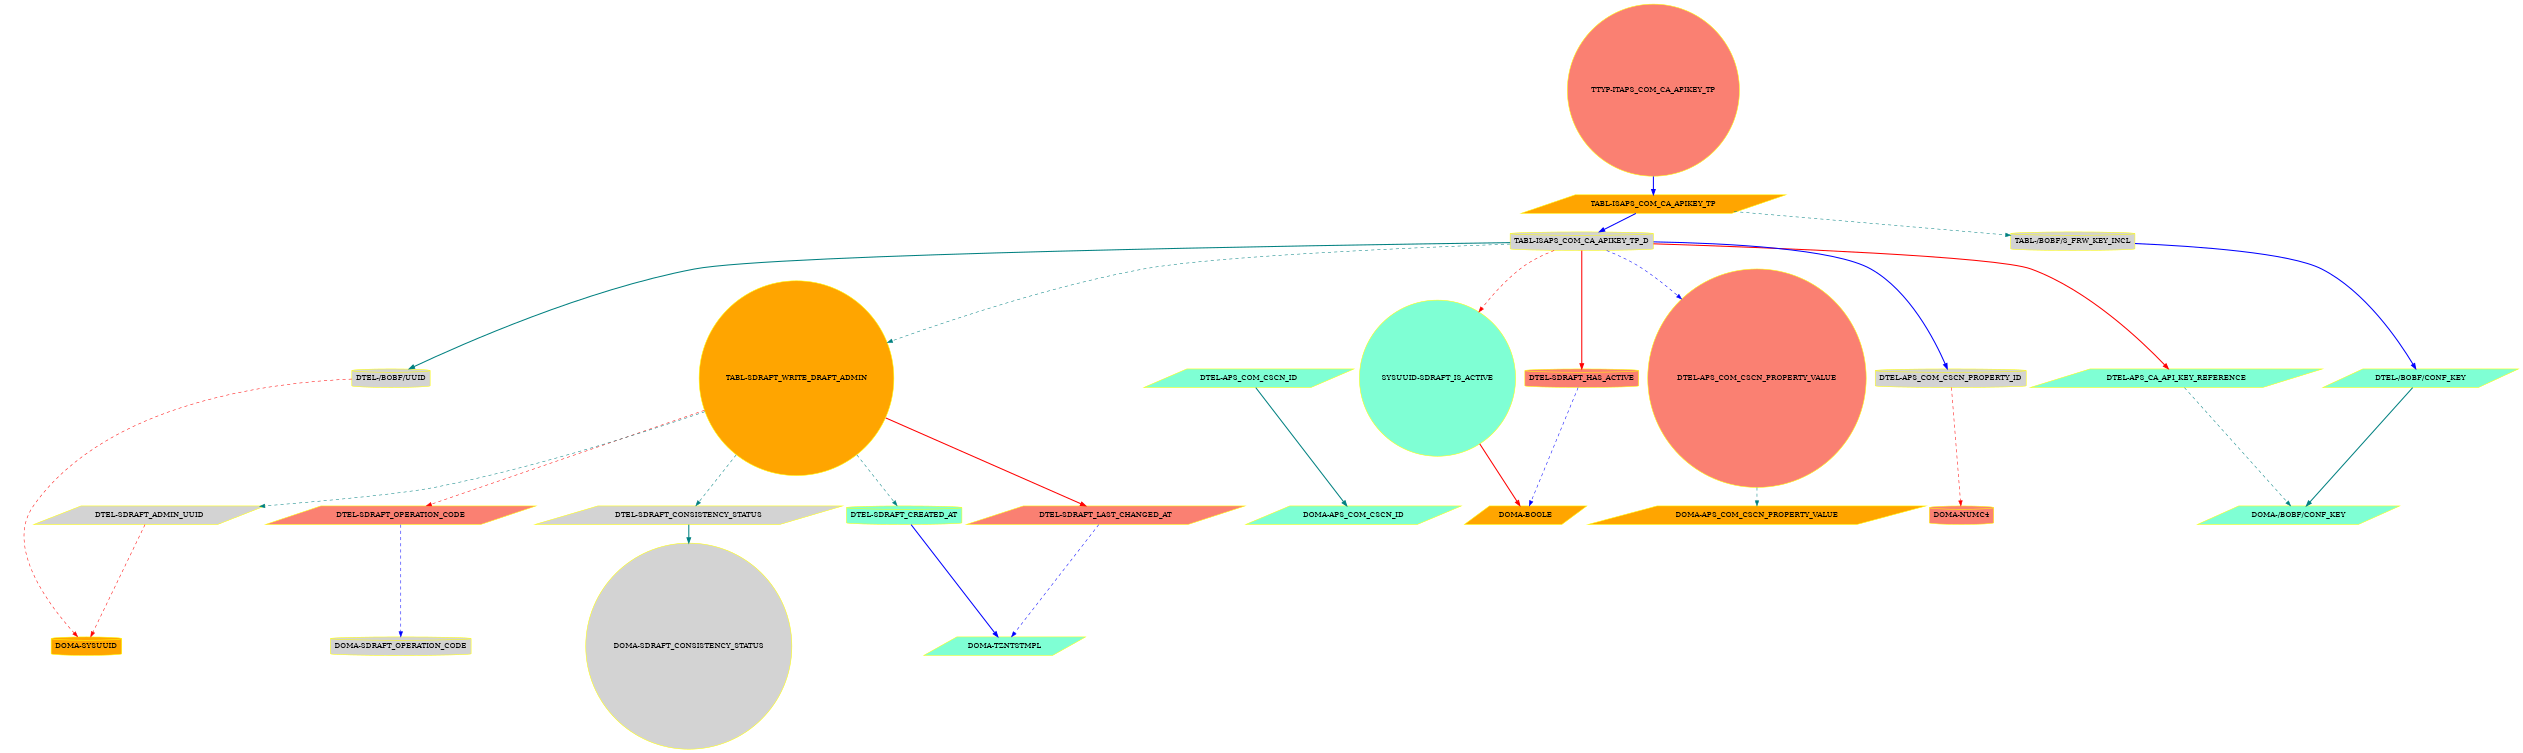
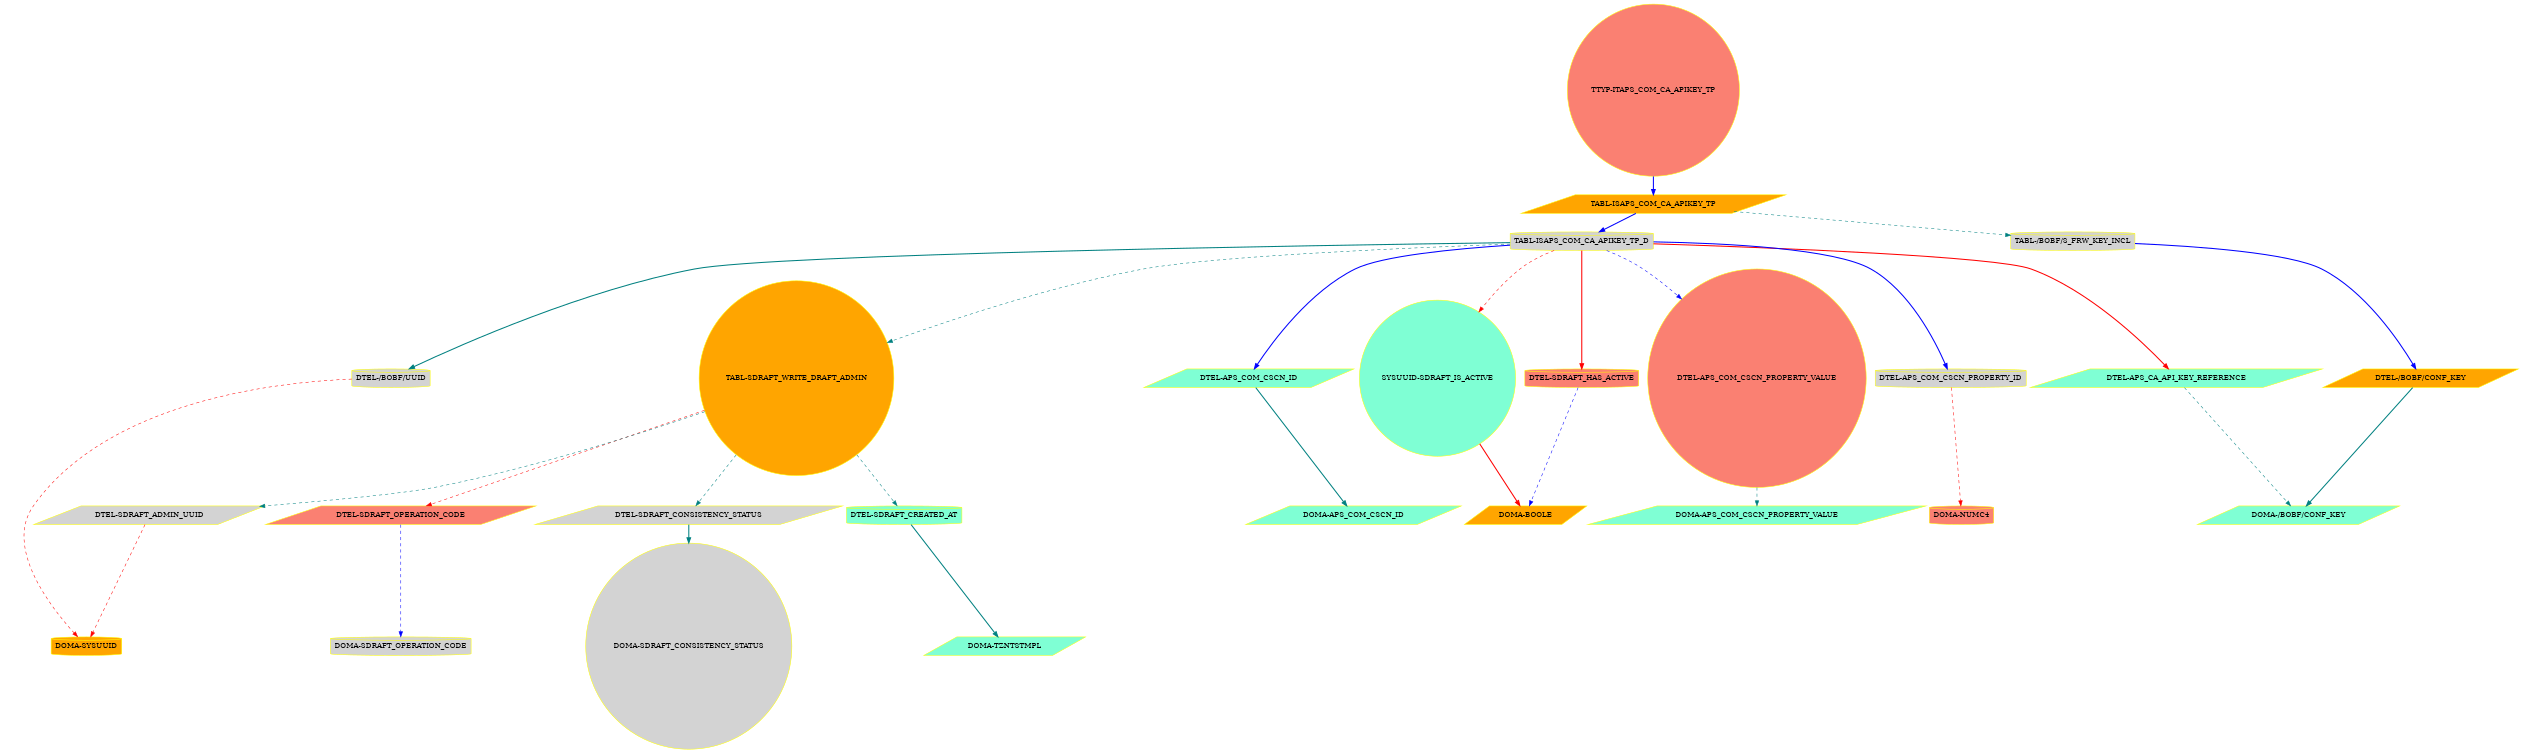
edge "TABL-ISAPS_COM_CA_APIKEY_TP_D" -> "DTEL-APS_COM_CSCN_ID": added
node "DTEL-/BOBF/CONF_KEY": fillcolor aquamarine -> orange
node "DTEL-SDRAFT_LAST_CHANGED_AT": removed
node "DOMA-APS_COM_CSCN_PROPERTY_VALUE": fillcolor orange -> aquamarine
edge "DTEL-SDRAFT_CREATED_AT" -> "DOMA-TZNTSTMPL": color blue -> teal
